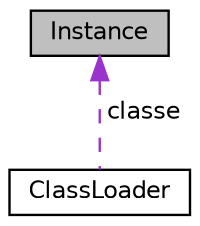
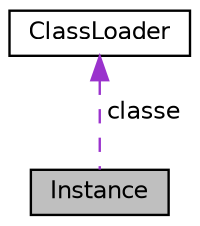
edge "ClassLoader" -> "Instance": reversed
